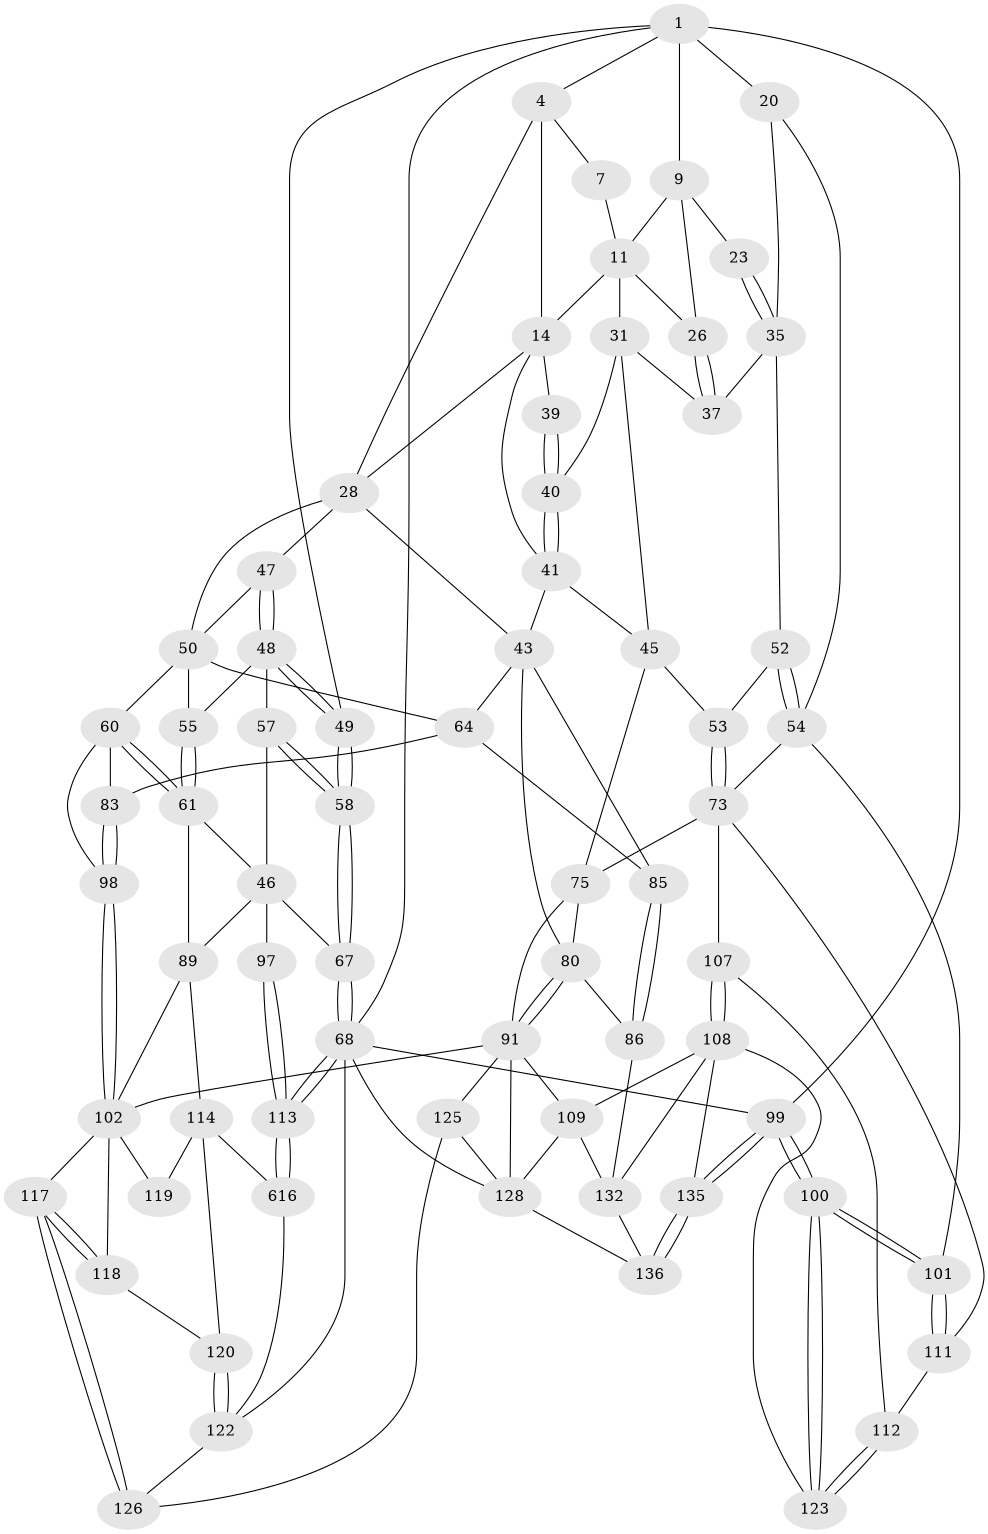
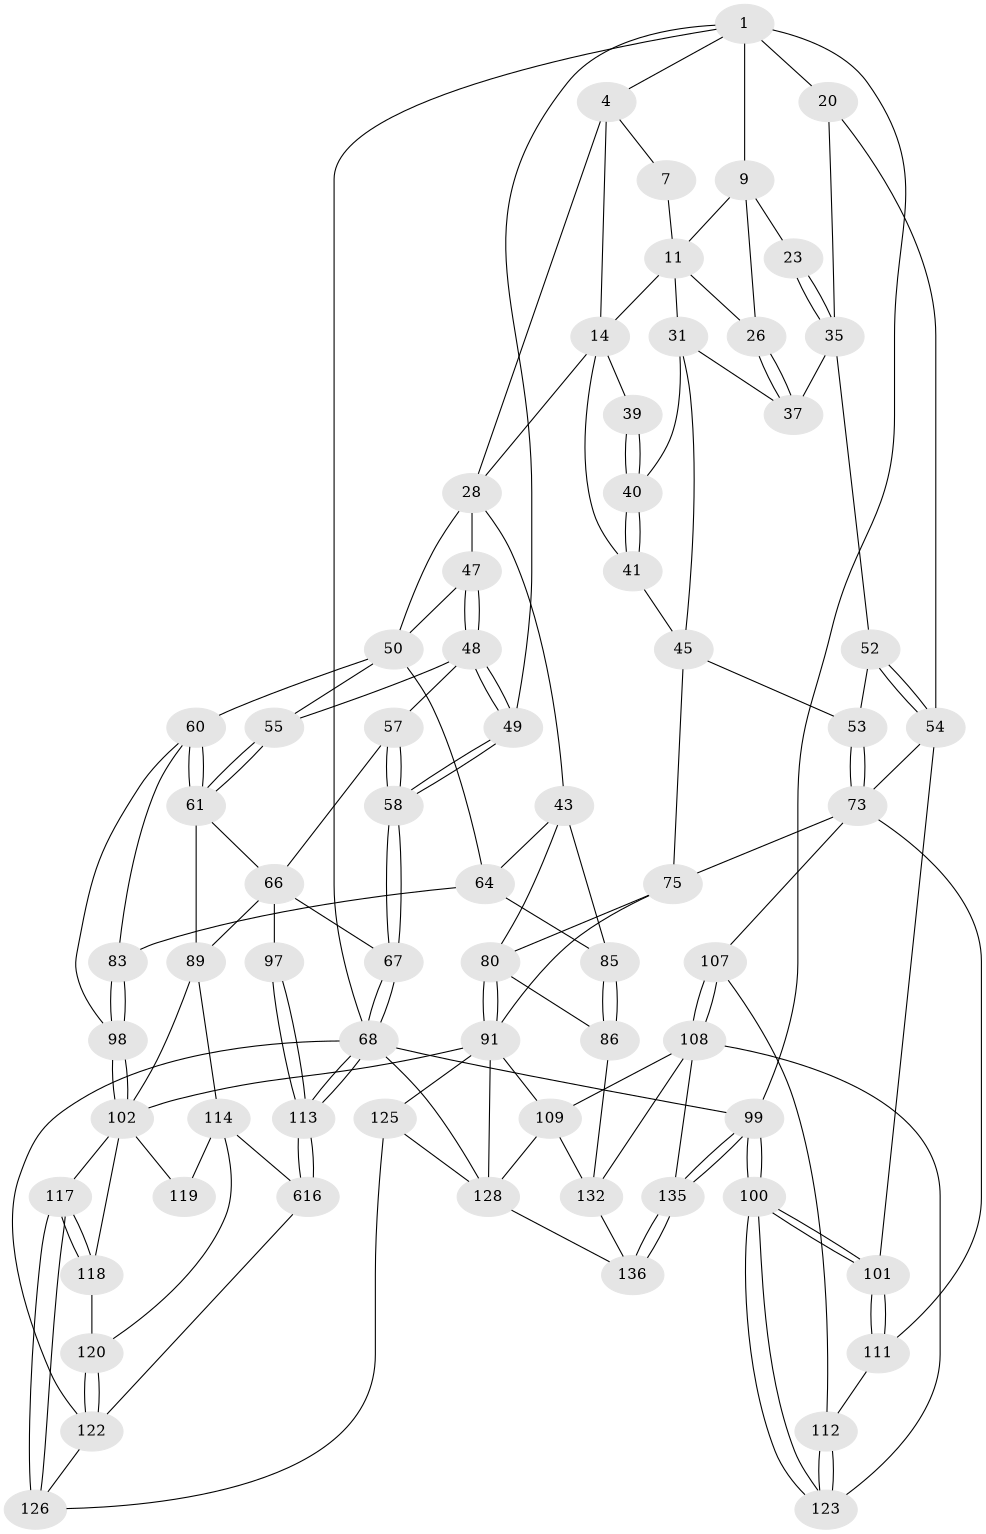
edge "41" -- "43": removed
node "46": label "46" -> "66"
